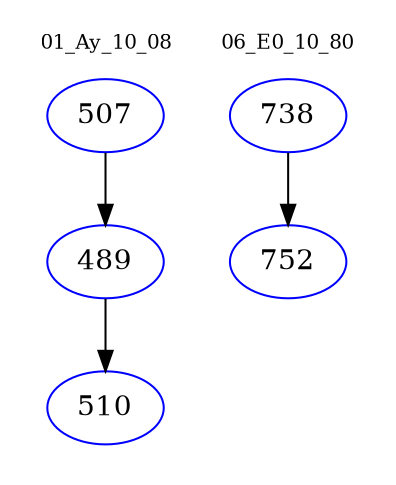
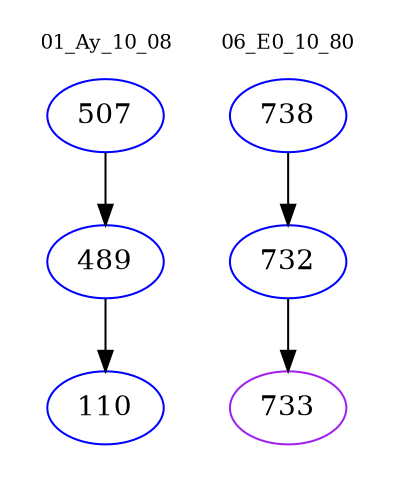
node "752": label "752" -> "732"
node "510": label "510" -> "110"
node "733": added
